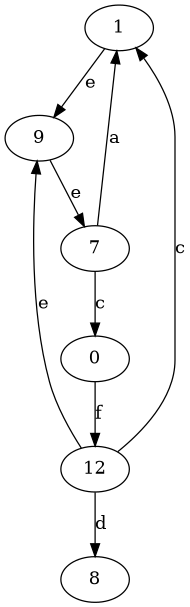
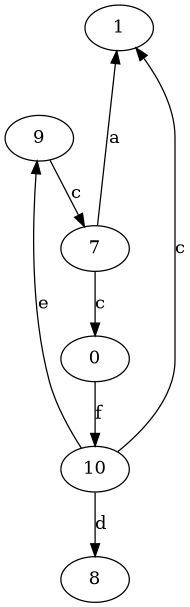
edge "1" -> "9": removed, label "e"
edge "9" -> "7": label "e" -> "c"
node "12": label "12" -> "10"
